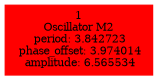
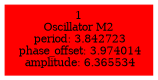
node "1": text "amplitude: 6.565534" -> "amplitude: 6.365534"
